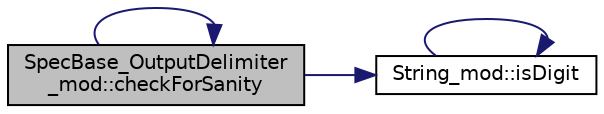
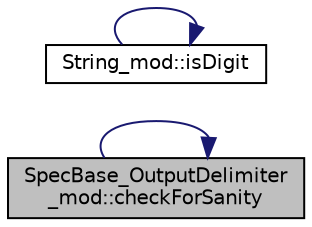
edge "SpecBase_OutputDelimiter _mod::checkForSanity" -> "String_mod::isDigit": removed
